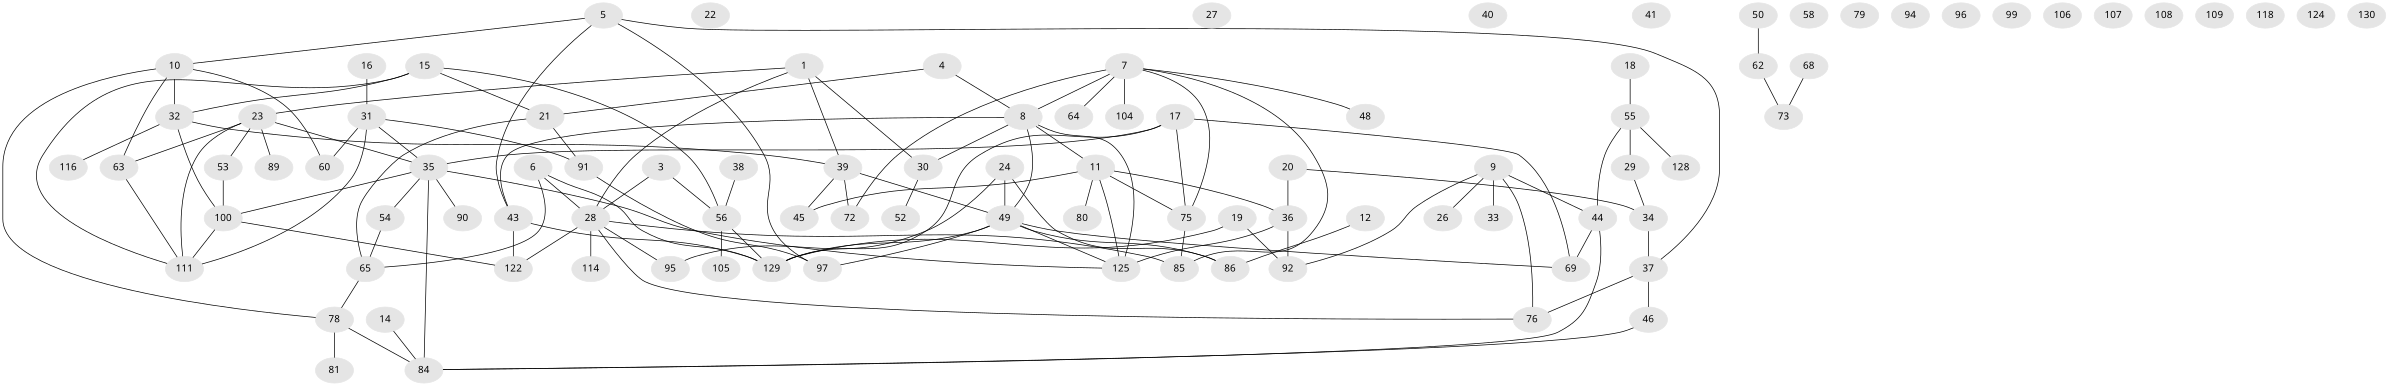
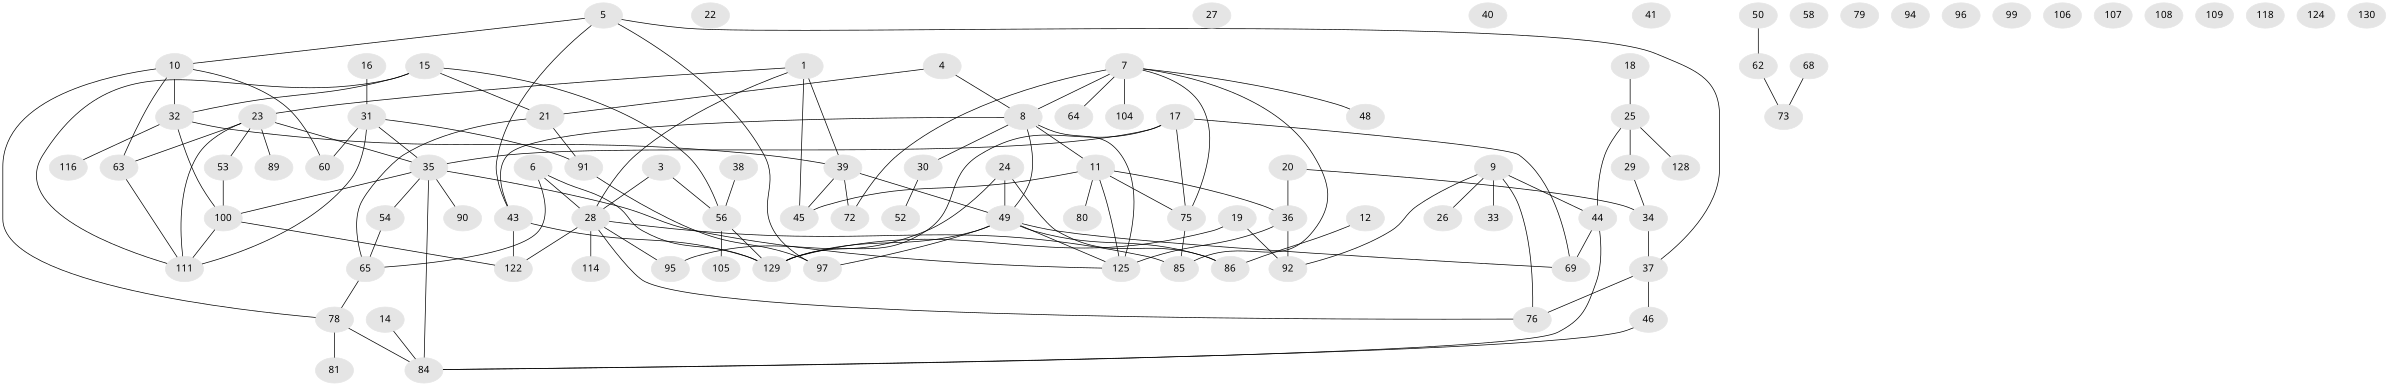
edge "1" -- "30": now "1" -- "45"
node "55": label "55" -> "25"
